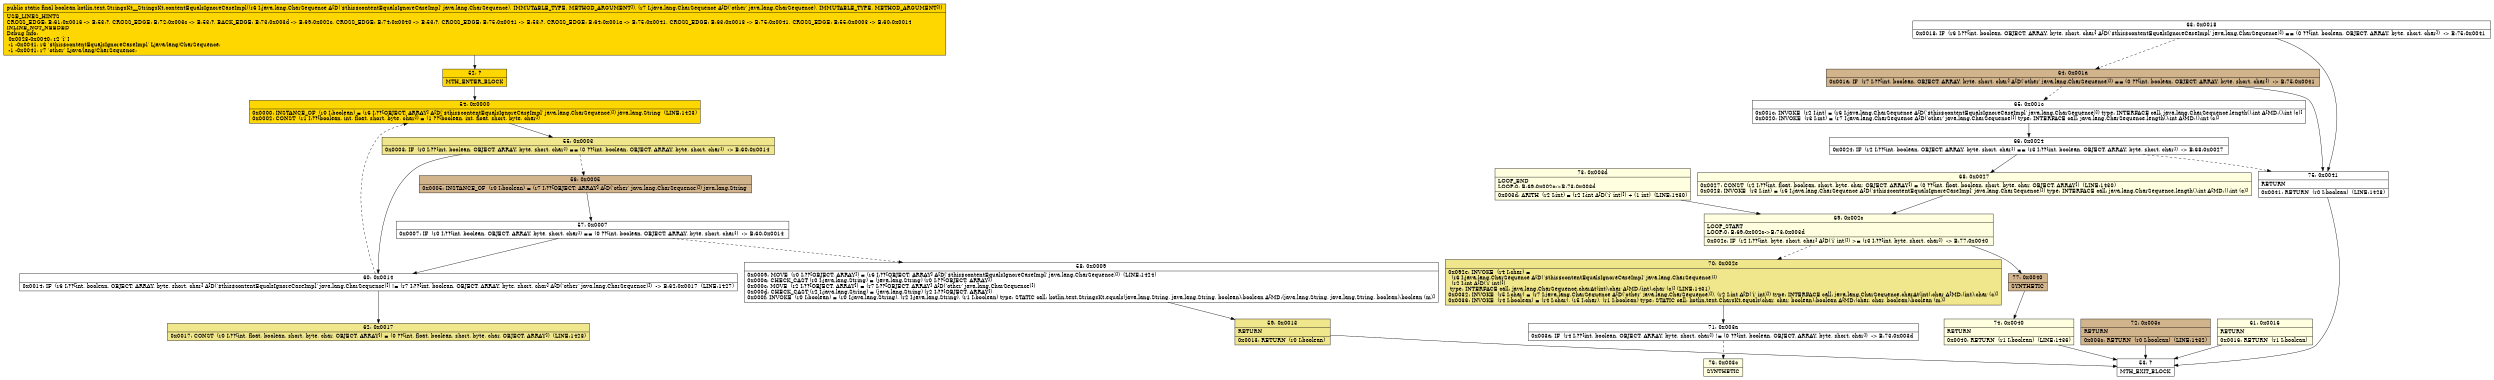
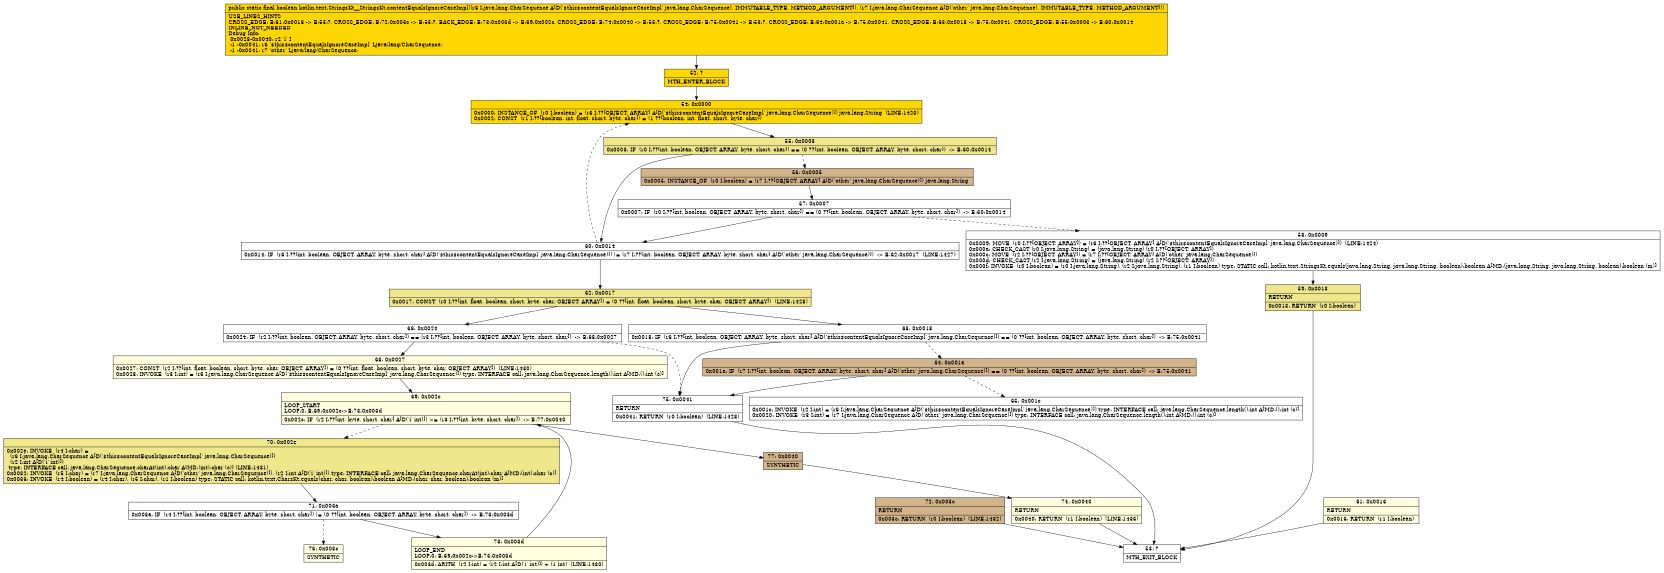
edge "65: 0x001c" -> "66: 0x0024": now "62: 0x0017" -> "66: 0x0024"
node "70: 0x002e": text "0x092e: INVOKE  (r4 I:char) =" -> "0x002e: INVOKE  (r4 I:char) ="
edge "62: 0x0017" -> "63: 0x0018": added
edge "71: 0x003a" -> "73: 0x003d": added
